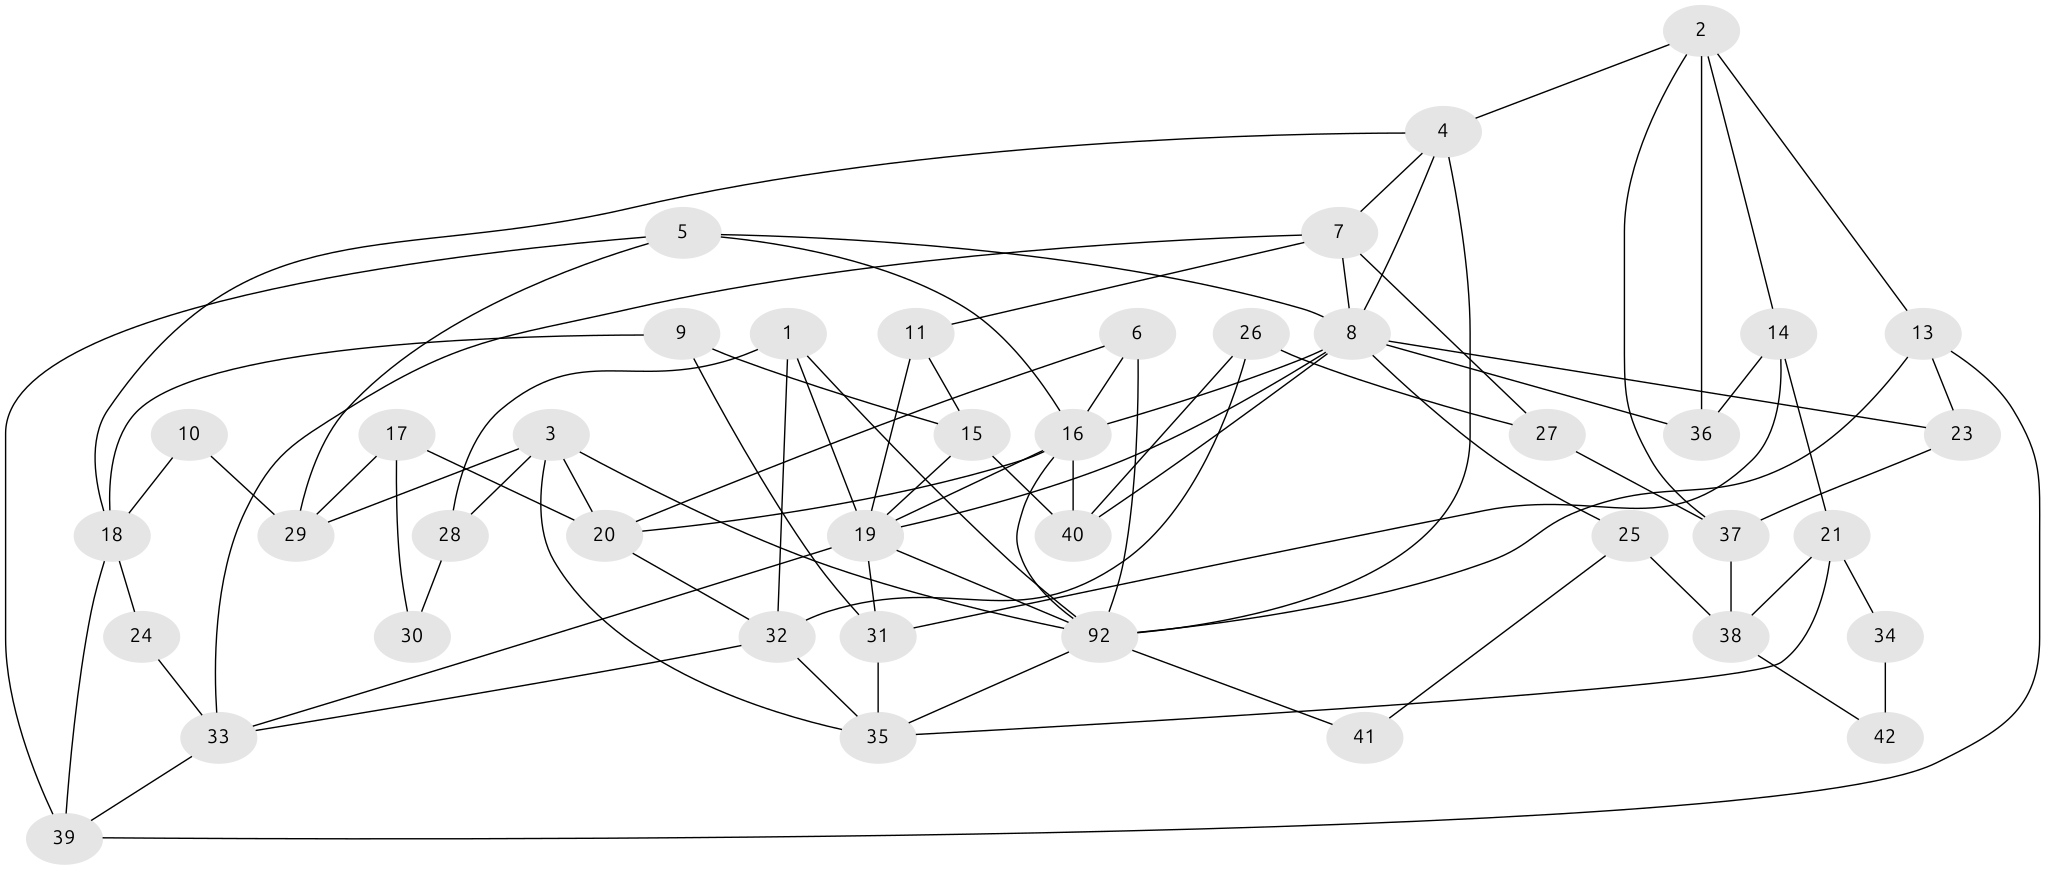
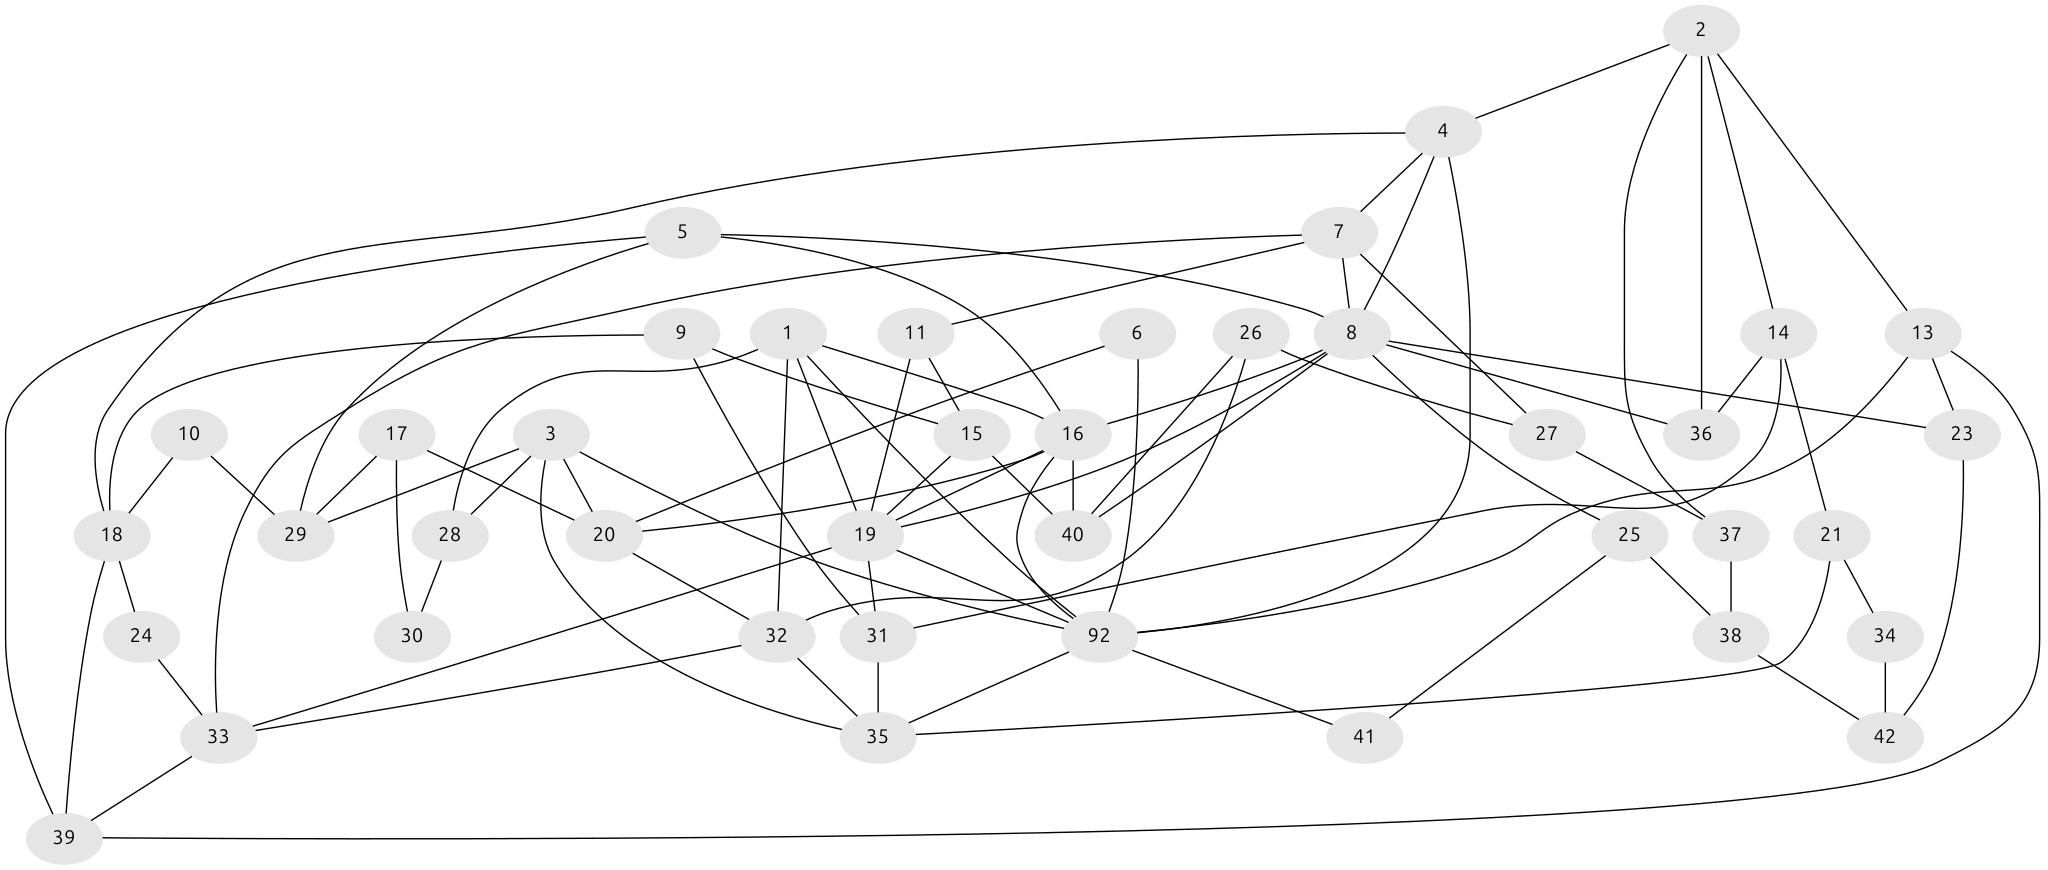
edge "6" -- "16": now "1" -- "16"
edge "23" -- "37": now "23" -- "42"
edge "21" -- "38": removed
